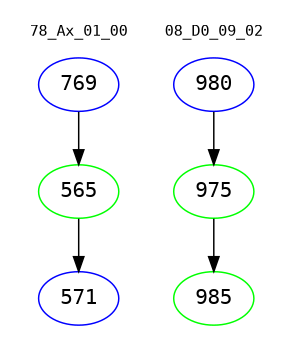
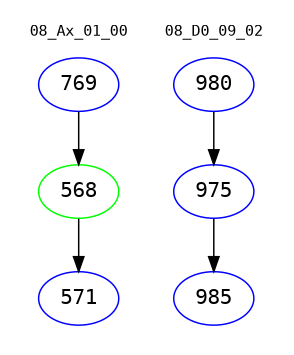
cluster "78_Ax_01_00": label "78_Ax_01_00" -> "08_Ax_01_00"
node "565": label "565" -> "568"
node "975": color green -> blue
node "985": color green -> blue
